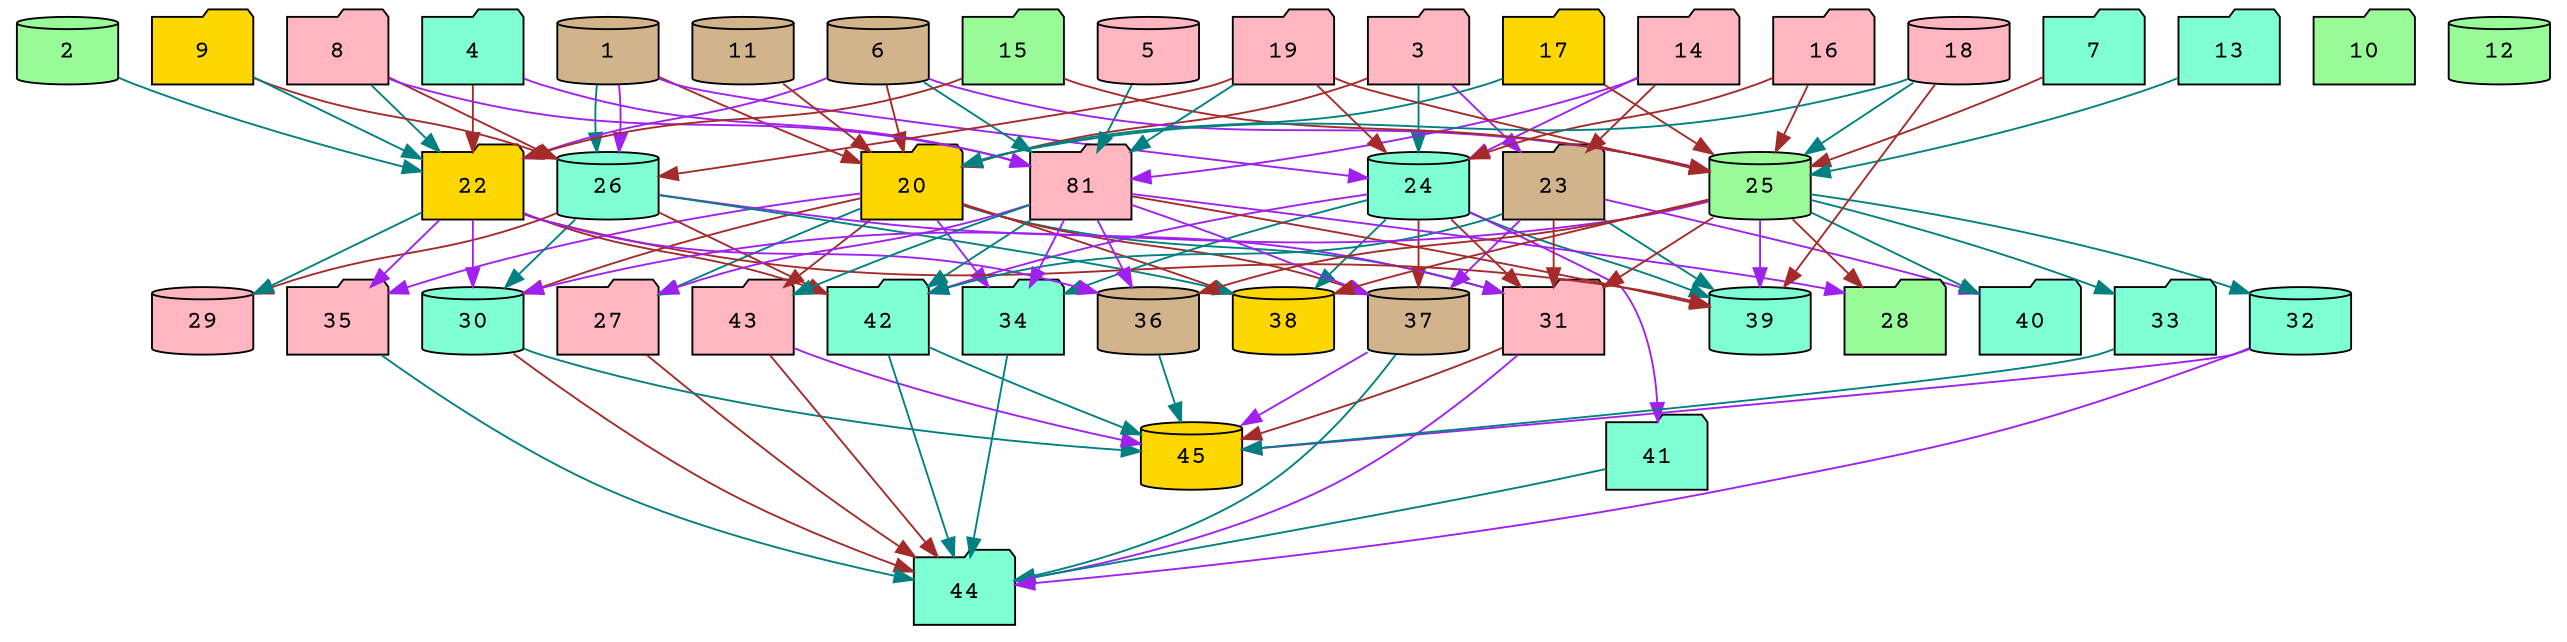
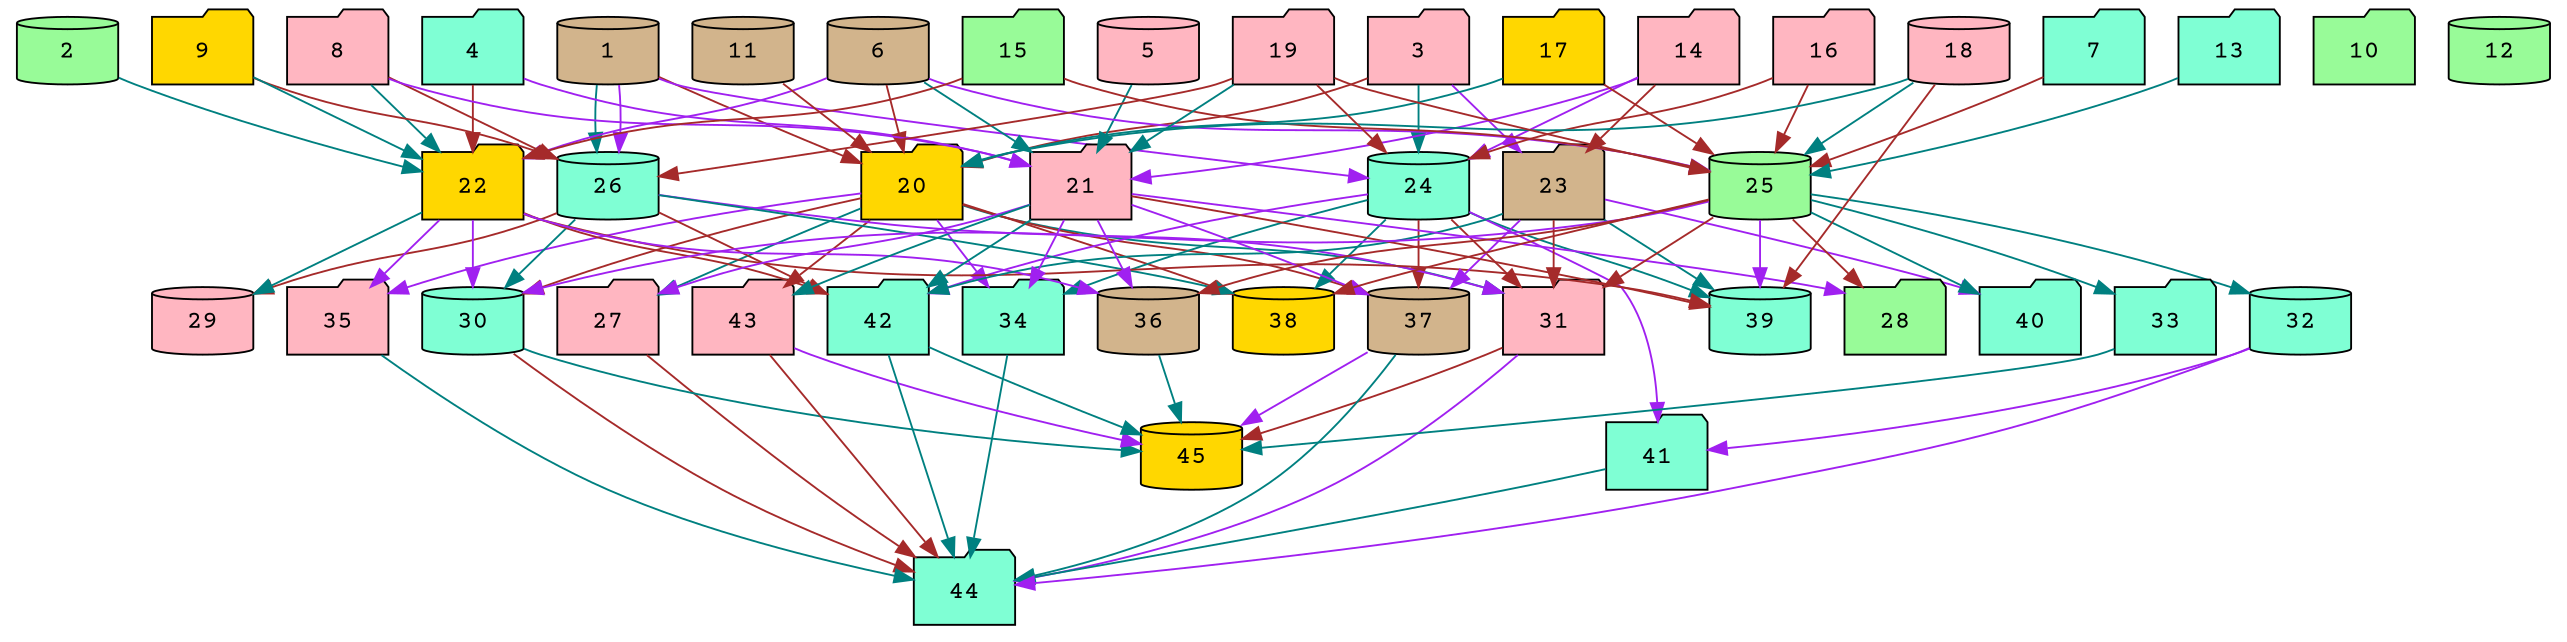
node "81": label "81" -> "21"
edge "32" -> "45": now "32" -> "41"
